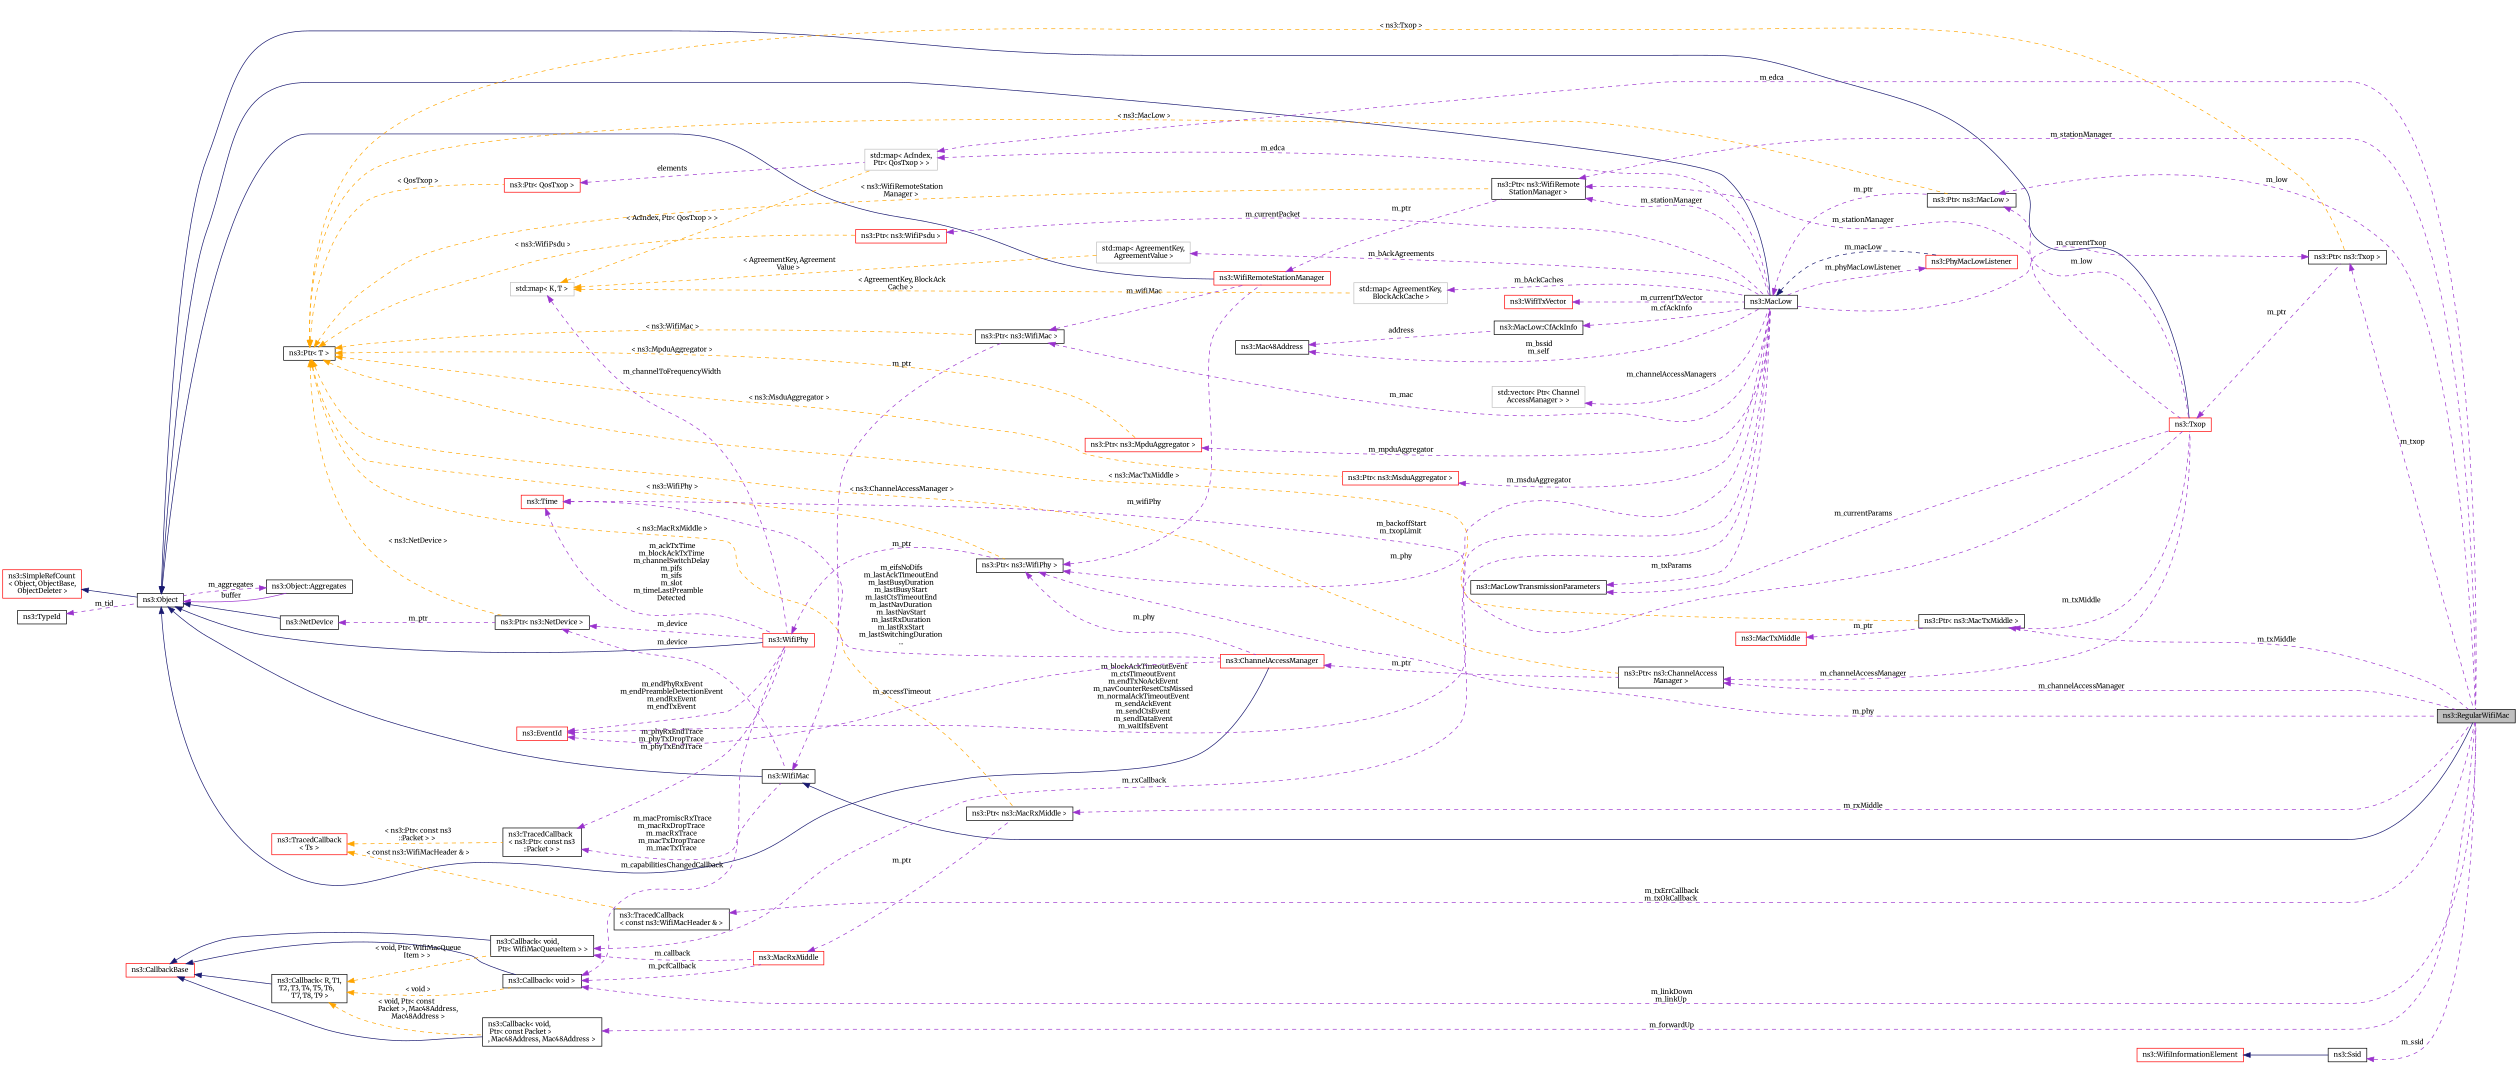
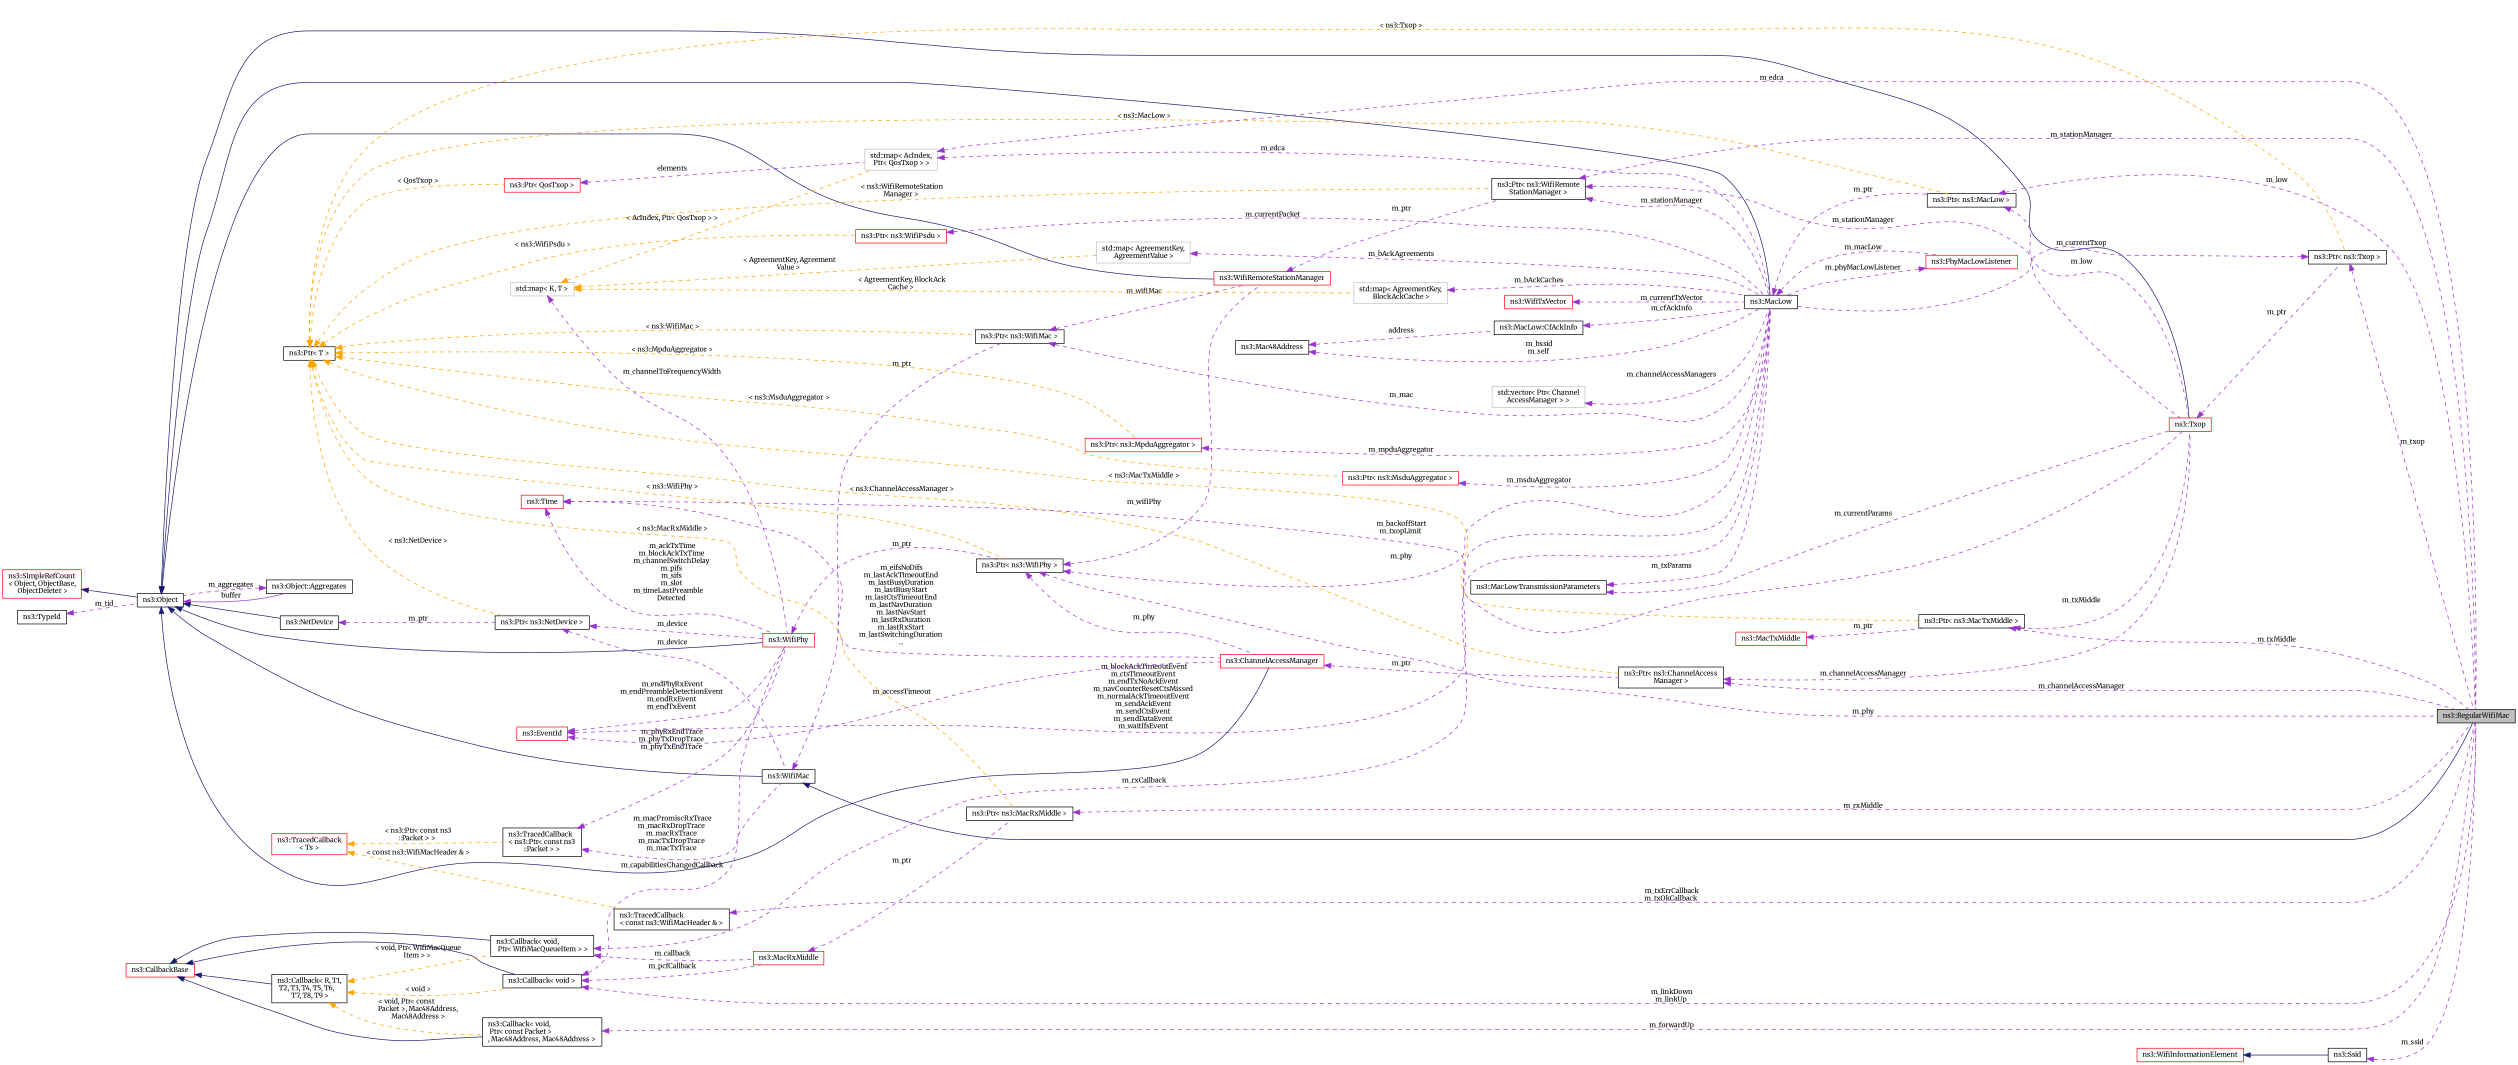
edge "ns3::PhyMacLowListener" -> "ns3::MacLow": color midnightblue -> darkorchid3
